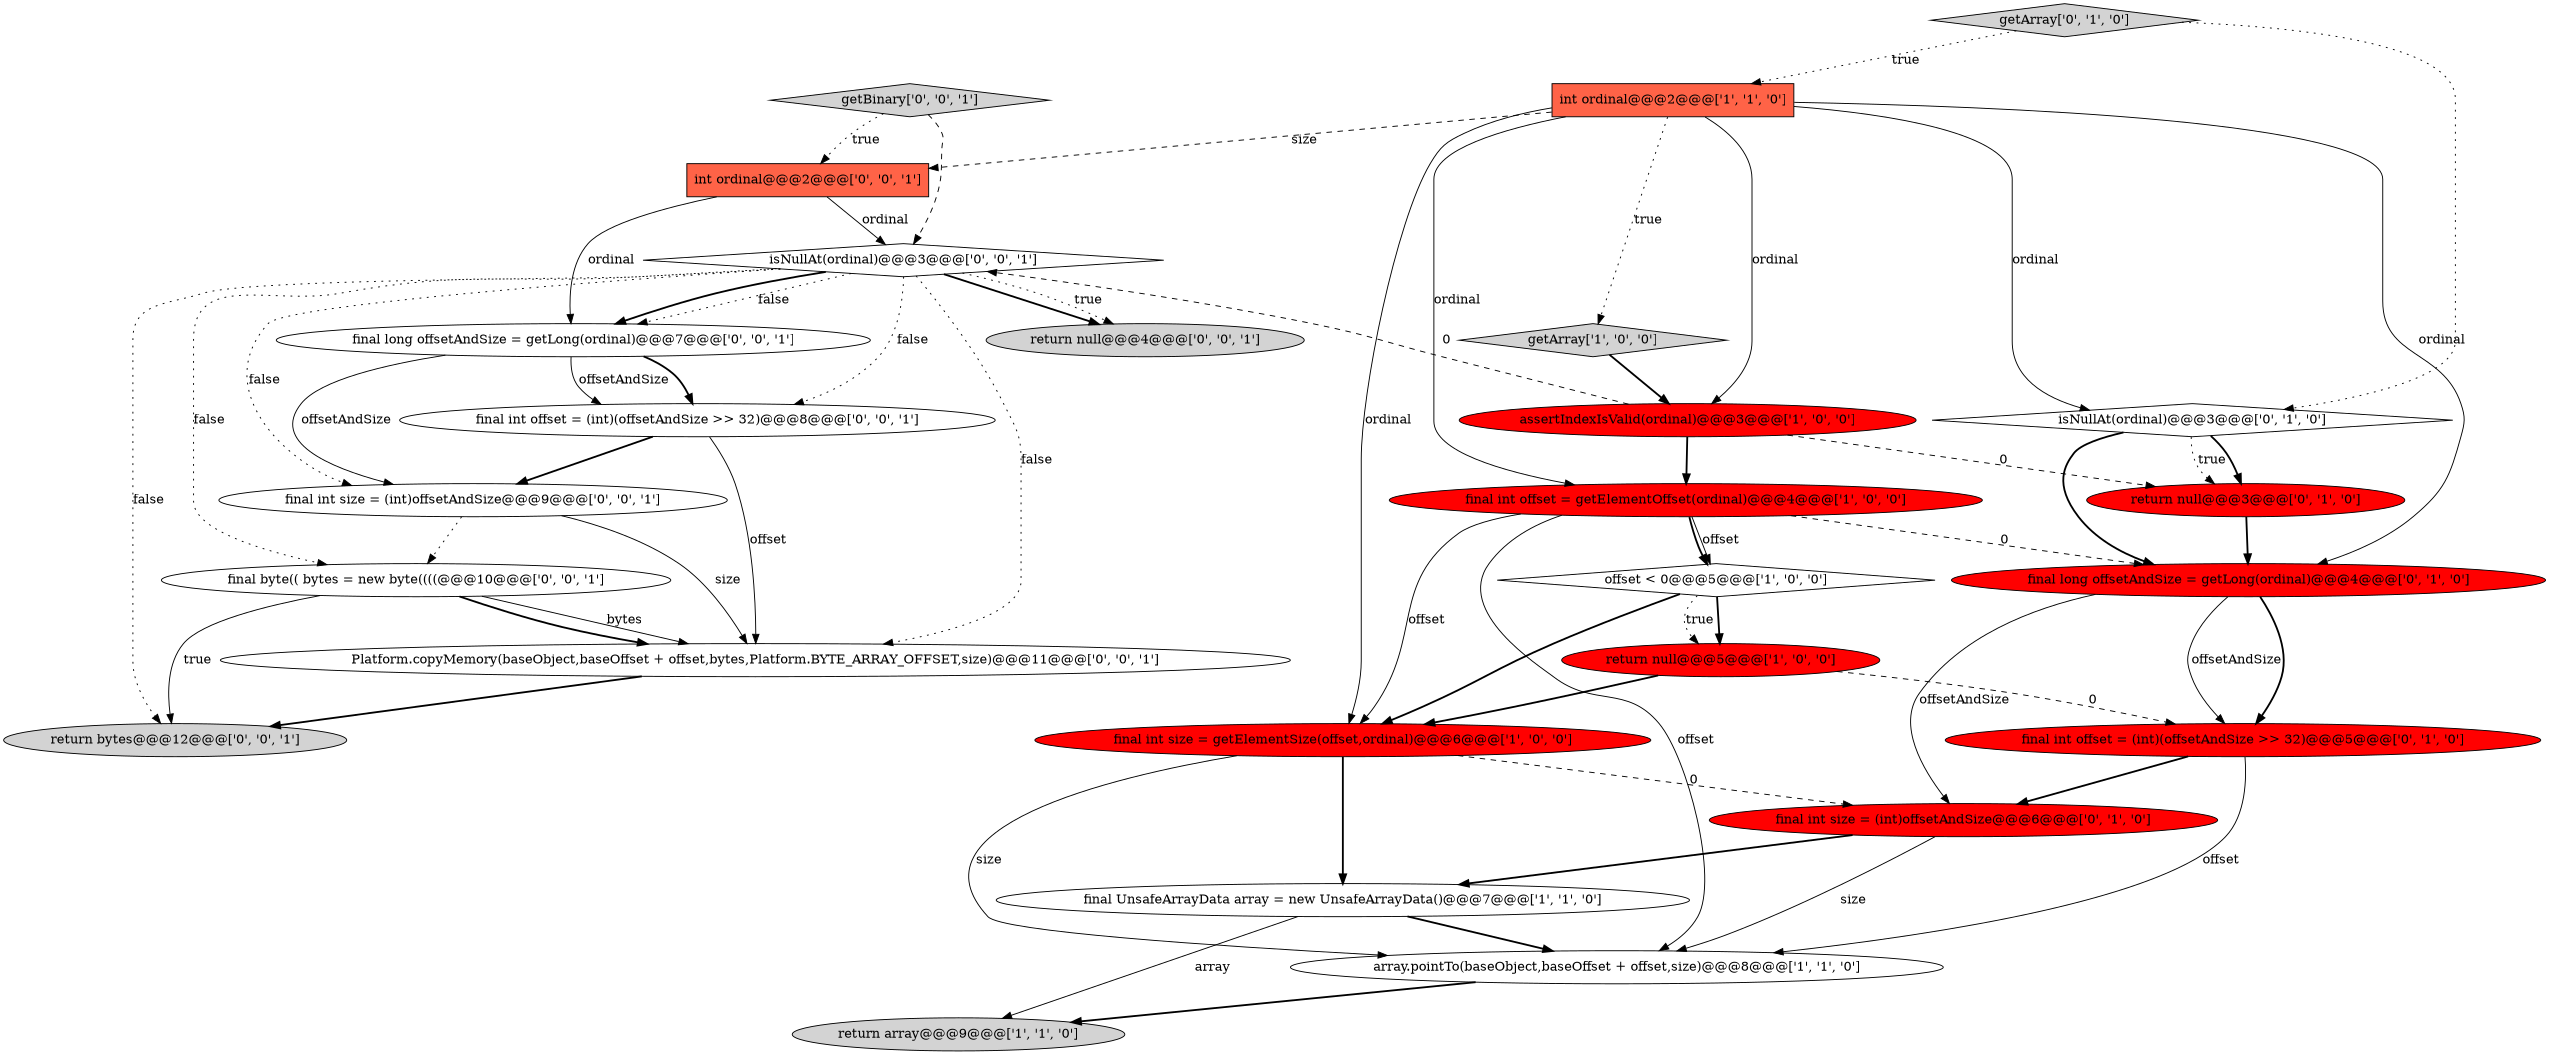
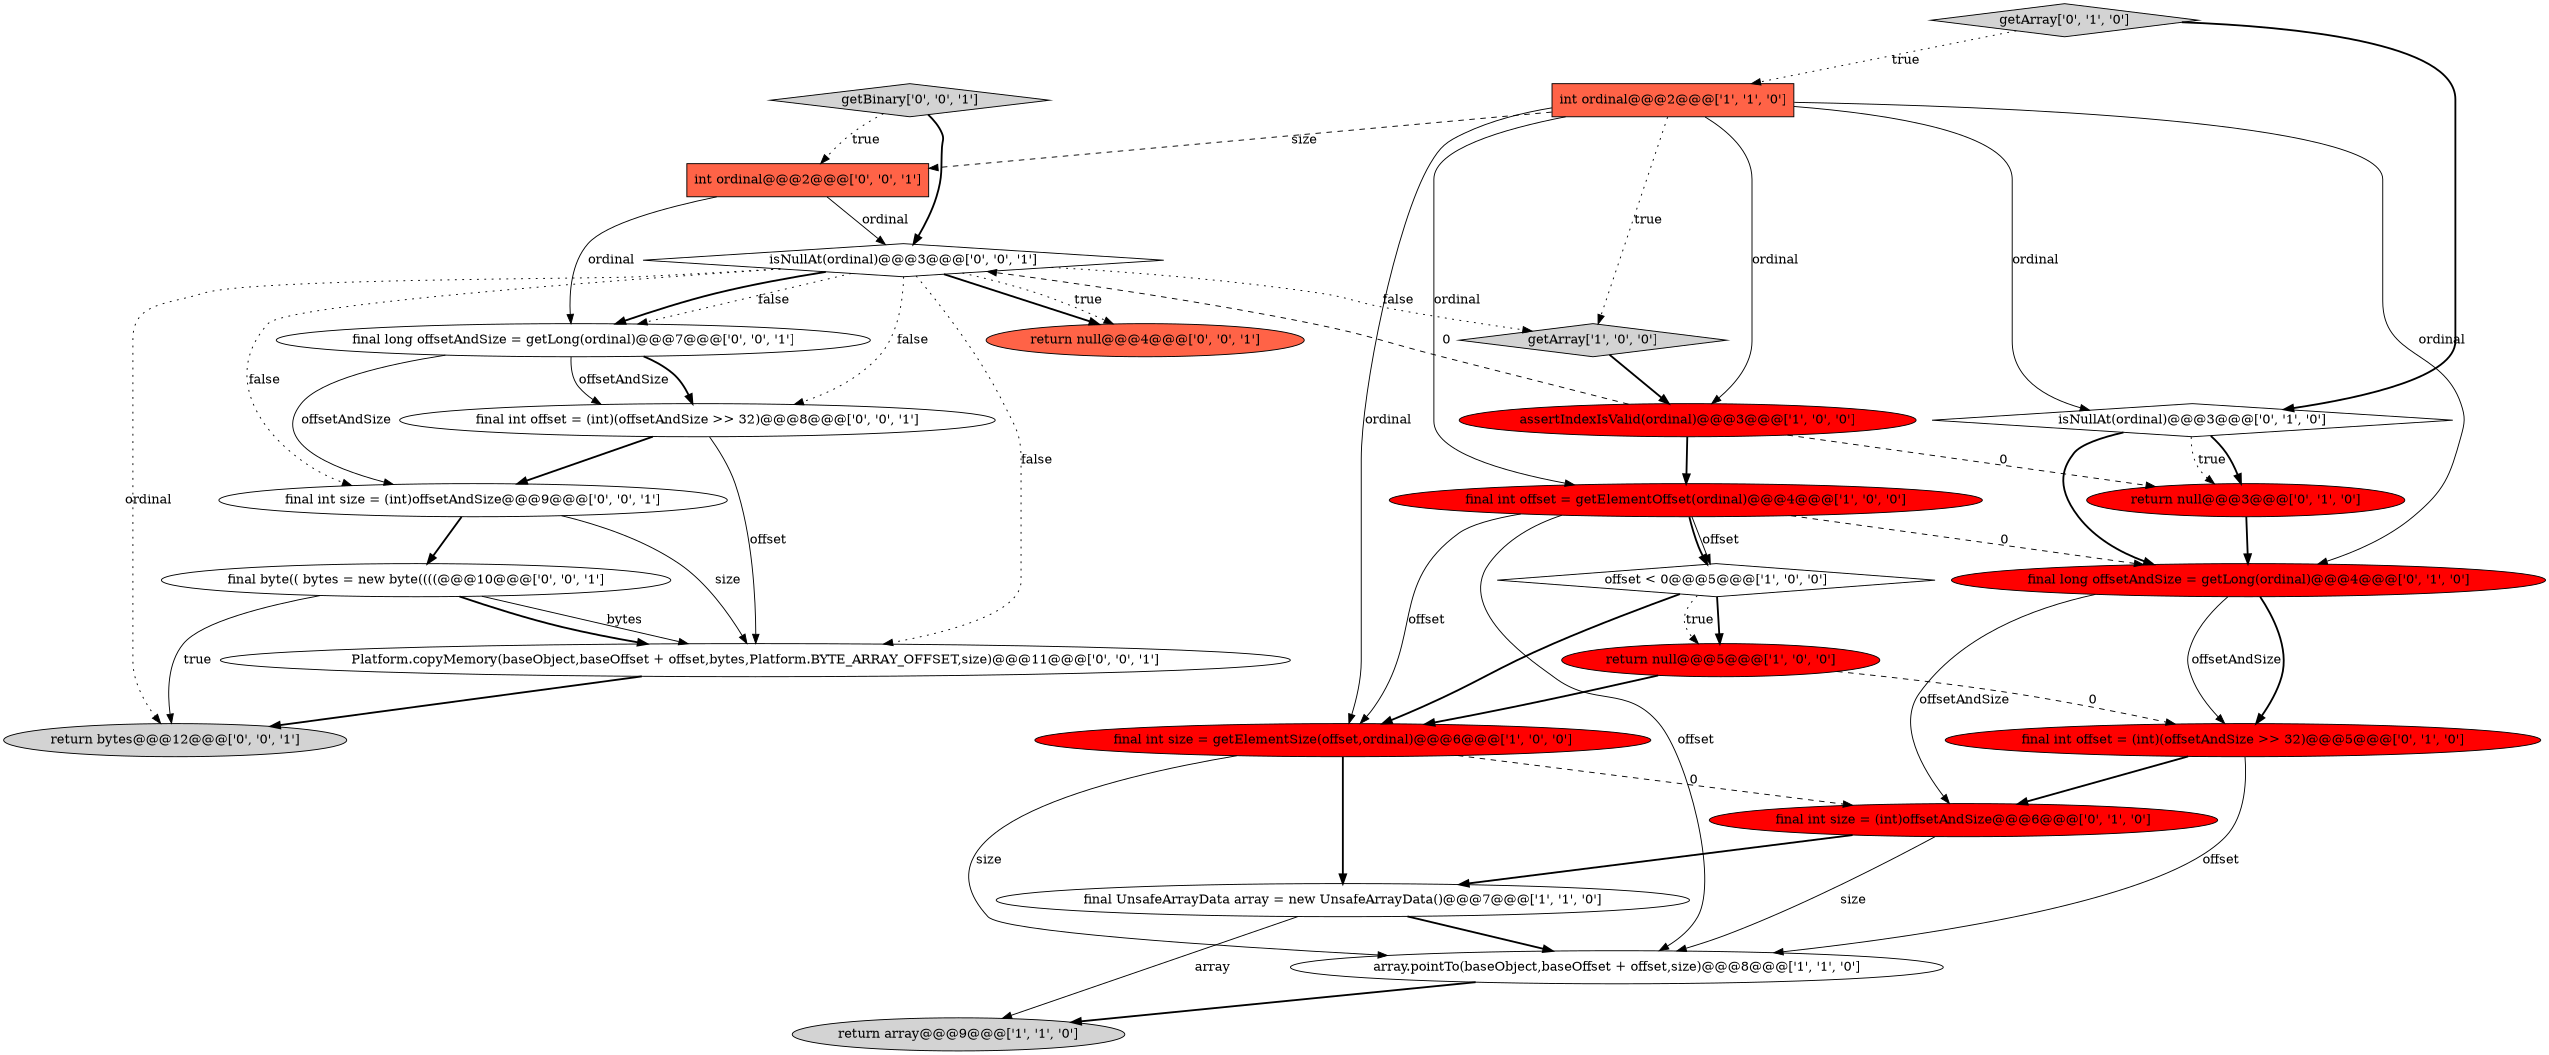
edge "getArray['0', '1', '0']" -> "isNullAt(ordinal)@@@3@@@['0', '1', '0']": style dotted -> bold
edge "getBinary['0', '0', '1']" -> "isNullAt(ordinal)@@@3@@@['0', '0', '1']": style dashed -> bold
edge "isNullAt(ordinal)@@@3@@@['0', '0', '1']" -> "final byte(( bytes = new byte((((@@@10@@@['0', '0', '1']": now "isNullAt(ordinal)@@@3@@@['0', '0', '1']" -> "getArray['1', '0', '0']"
node "return null@@@4@@@['0', '0', '1']": fillcolor lightgray -> tomato
edge "isNullAt(ordinal)@@@3@@@['0', '0', '1']" -> "return bytes@@@12@@@['0', '0', '1']": label "false" -> "ordinal"
edge "final int size = (int)offsetAndSize@@@9@@@['0', '0', '1']" -> "final byte(( bytes = new byte((((@@@10@@@['0', '0', '1']": style dotted -> bold
